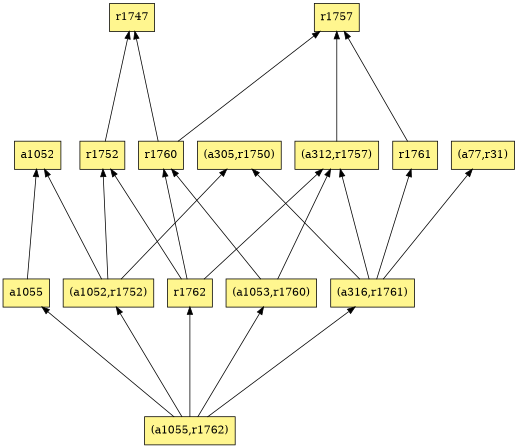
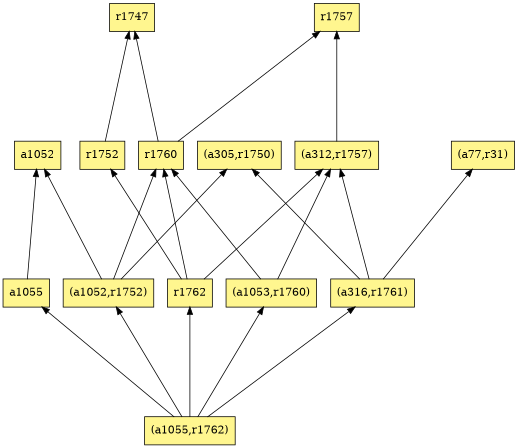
node "r1761": removed
edge "(a1052,r1752)" -> "r1752": now "(a1052,r1752)" -> "r1760"
